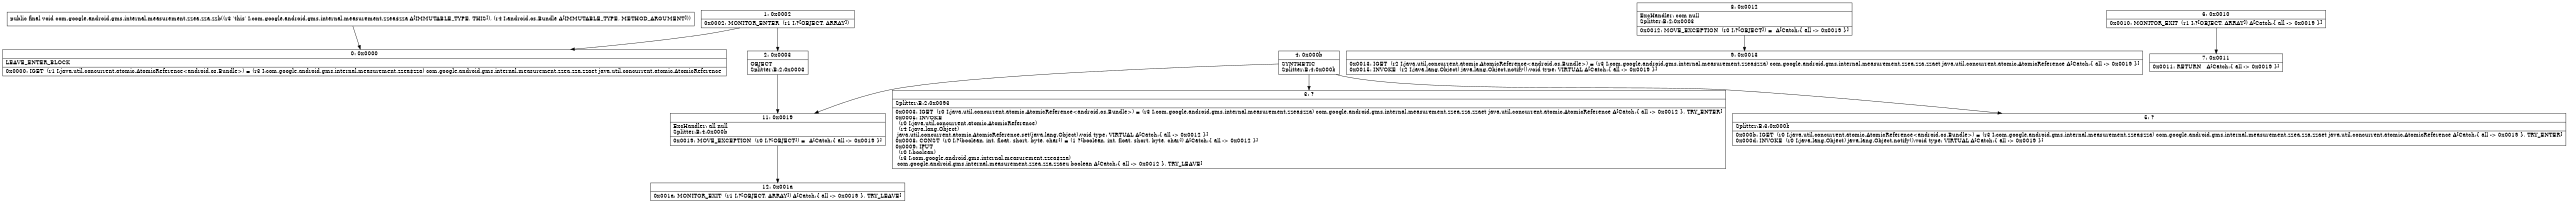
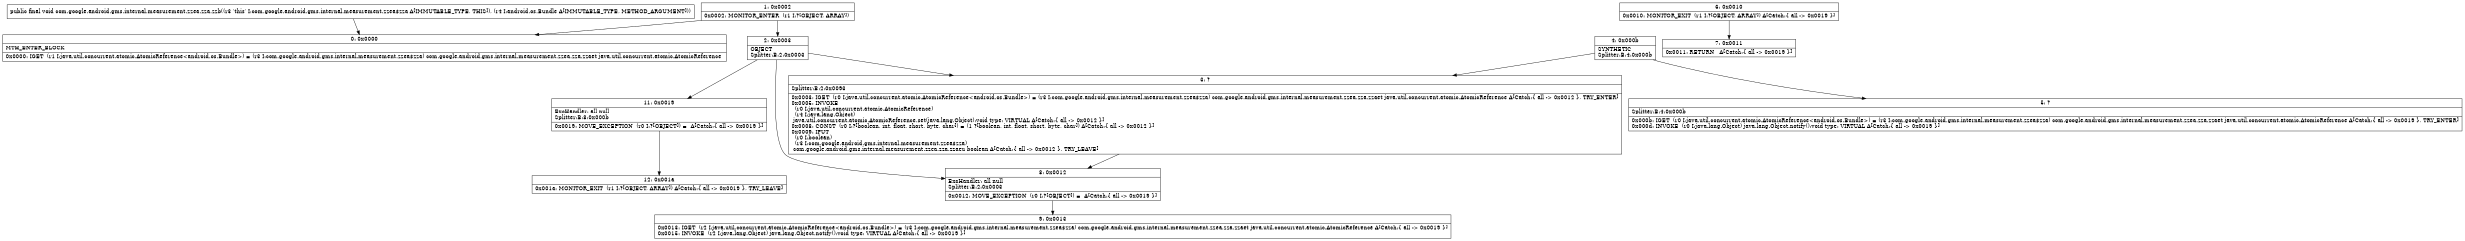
node "8: 0x0012": text "ExcHandler: com null" -> "ExcHandler: all null"
node "0: 0x0000": text "LEAVE_ENTER_BLOCK" -> "MTH_ENTER_BLOCK"
edge "2: 0x0003" -> "3: ?": added
edge "4: 0x000b" -> "11: 0x0019": removed
node "5: ?": text "Splitter:B:3:0x000b" -> "Splitter:B:4:0x000b"
node "11: 0x0019": text "Splitter:B:4:0x000b" -> "Splitter:B:8:0x000b"
edge "3: ?" -> "8: 0x0012": added
edge "2: 0x0003" -> "8: 0x0012": added
